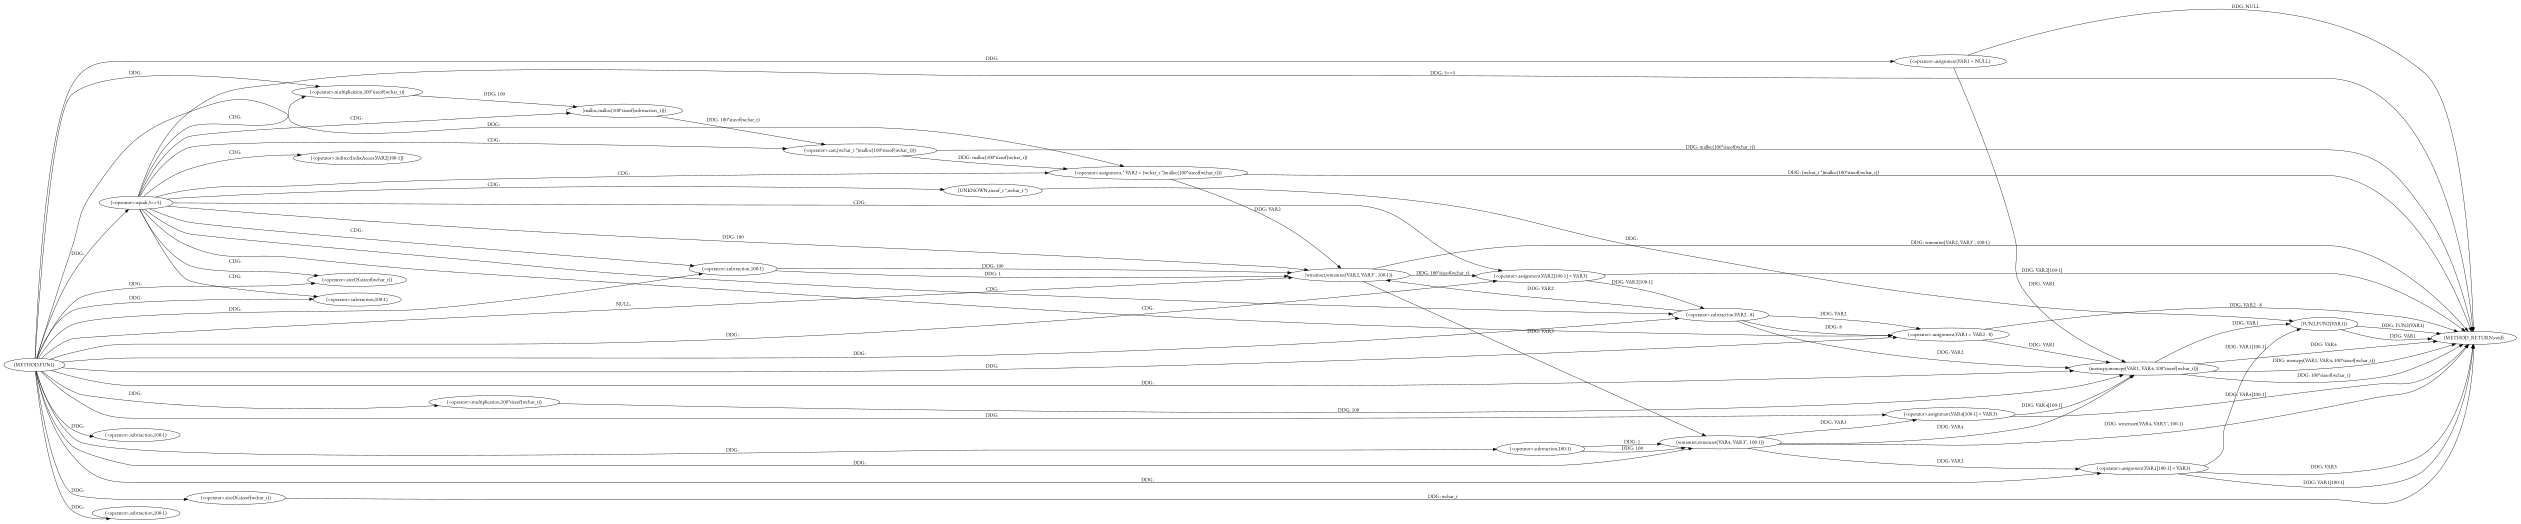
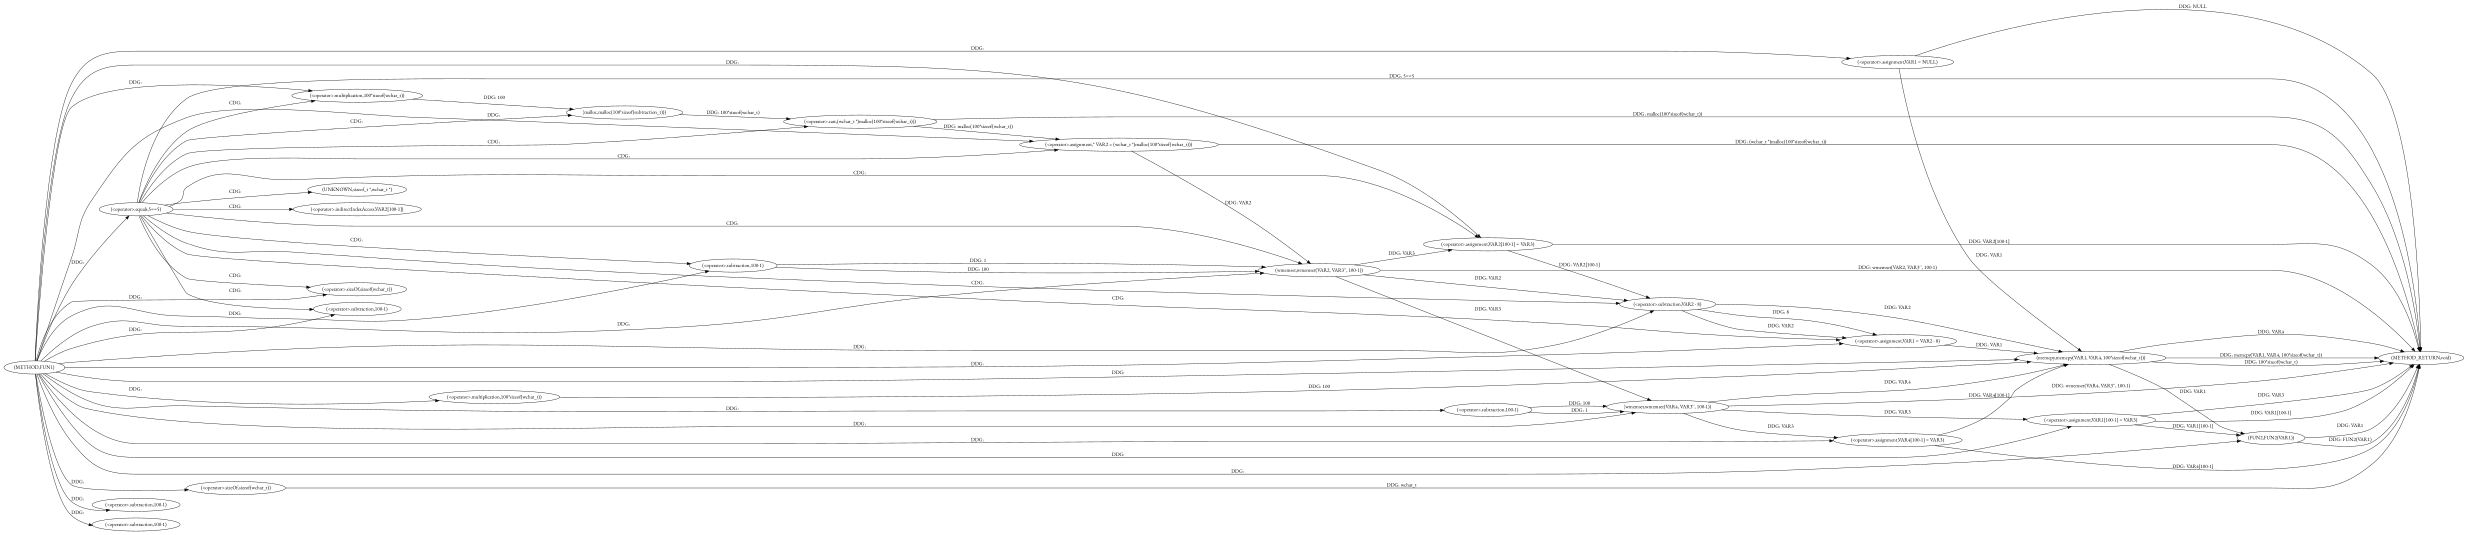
edge "(<operator>.equals,5==5)" -> "(wmemset,wmemset(VAR2, VAR3'', 100-1))": label "DDG: 100" -> "CDG: "
edge "(UNKNOWN,sizeof_t *,wchar_t *)" -> "(FUN2,FUN2(VAR1))": now "(METHOD,FUN1)" -> "(FUN2,FUN2(VAR1))"
edge "(wmemset,wmemset(VAR2, VAR3'', 100-1))" -> "(<operator>.assignment,VAR2[100-1] = VAR3)": label "DDG: 100*sizeof(wchar_t)" -> "DDG: VAR3"
edge "(<operator>.subtraction,VAR2 - 8)" -> "(wmemset,wmemset(VAR2, VAR3'', 100-1))": reversed
edge "(METHOD,FUN1)" -> "(wmemset,wmemset(VAR2, VAR3'', 100-1))": label "NULL: " -> "DDG: "
edge "(<operator>.assignment,VAR1 = VAR2 - 8)" -> "(METHOD_RETURN,void)": removed, label "DDG: VAR2 - 8"
